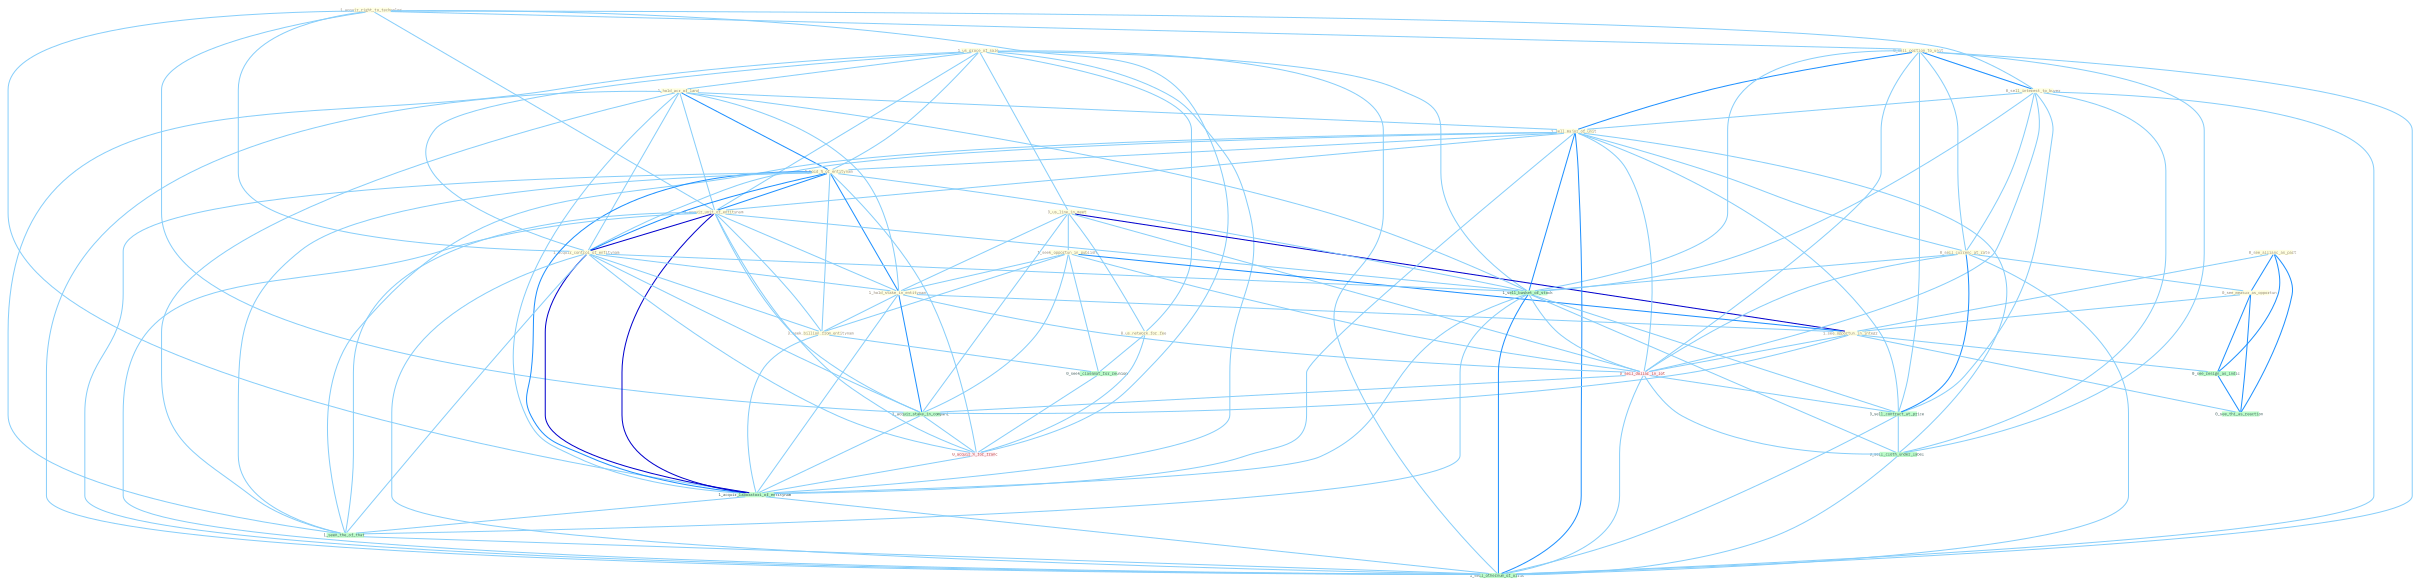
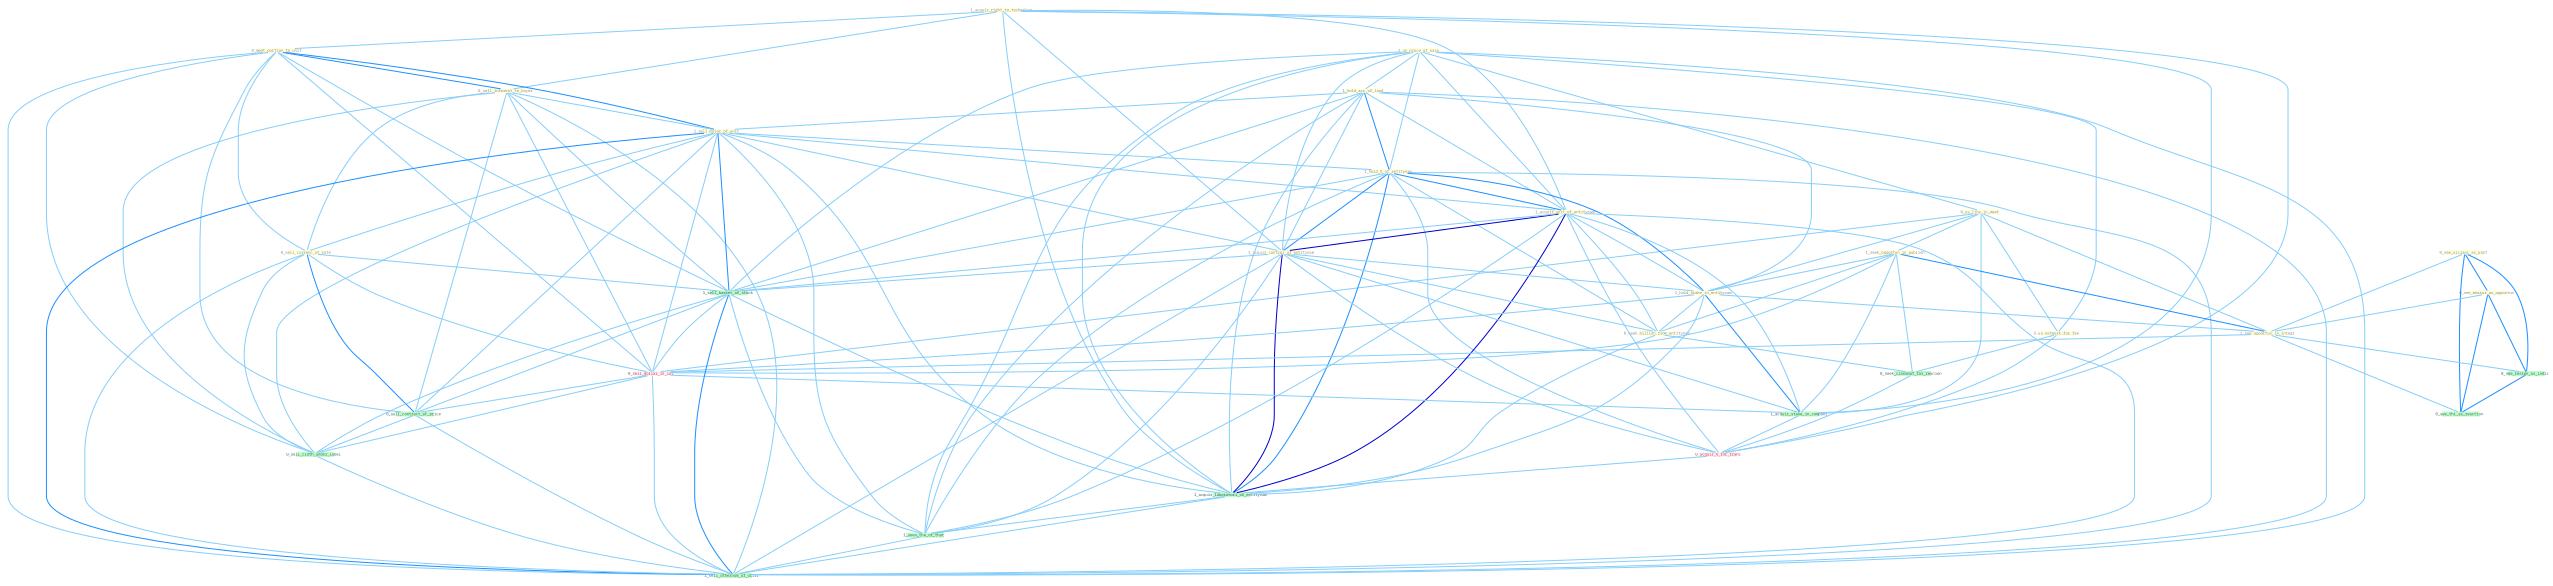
node "0_sell_portion_to_unit": label "0_sell_portion_to_unit" -> "0_meet_portion_to_unit"
edge "0_sell_currenc_at_rate" -- "0_see_measur_as_opportun": now "0_sell_currenc_at_rate" -- "0_sell_cloth_under_label"
edge "0_us_line_in_meet" -- "1_see_opportun_in_integr": color #0000cd -> #87cefa
edge "1_see_opportun_in_integr" -- "1_acquir_stake_in_compani": removed
edge "1_acquir_stake_in_compani" -- "1_acquir_laboratori_of_entitynam": removed
